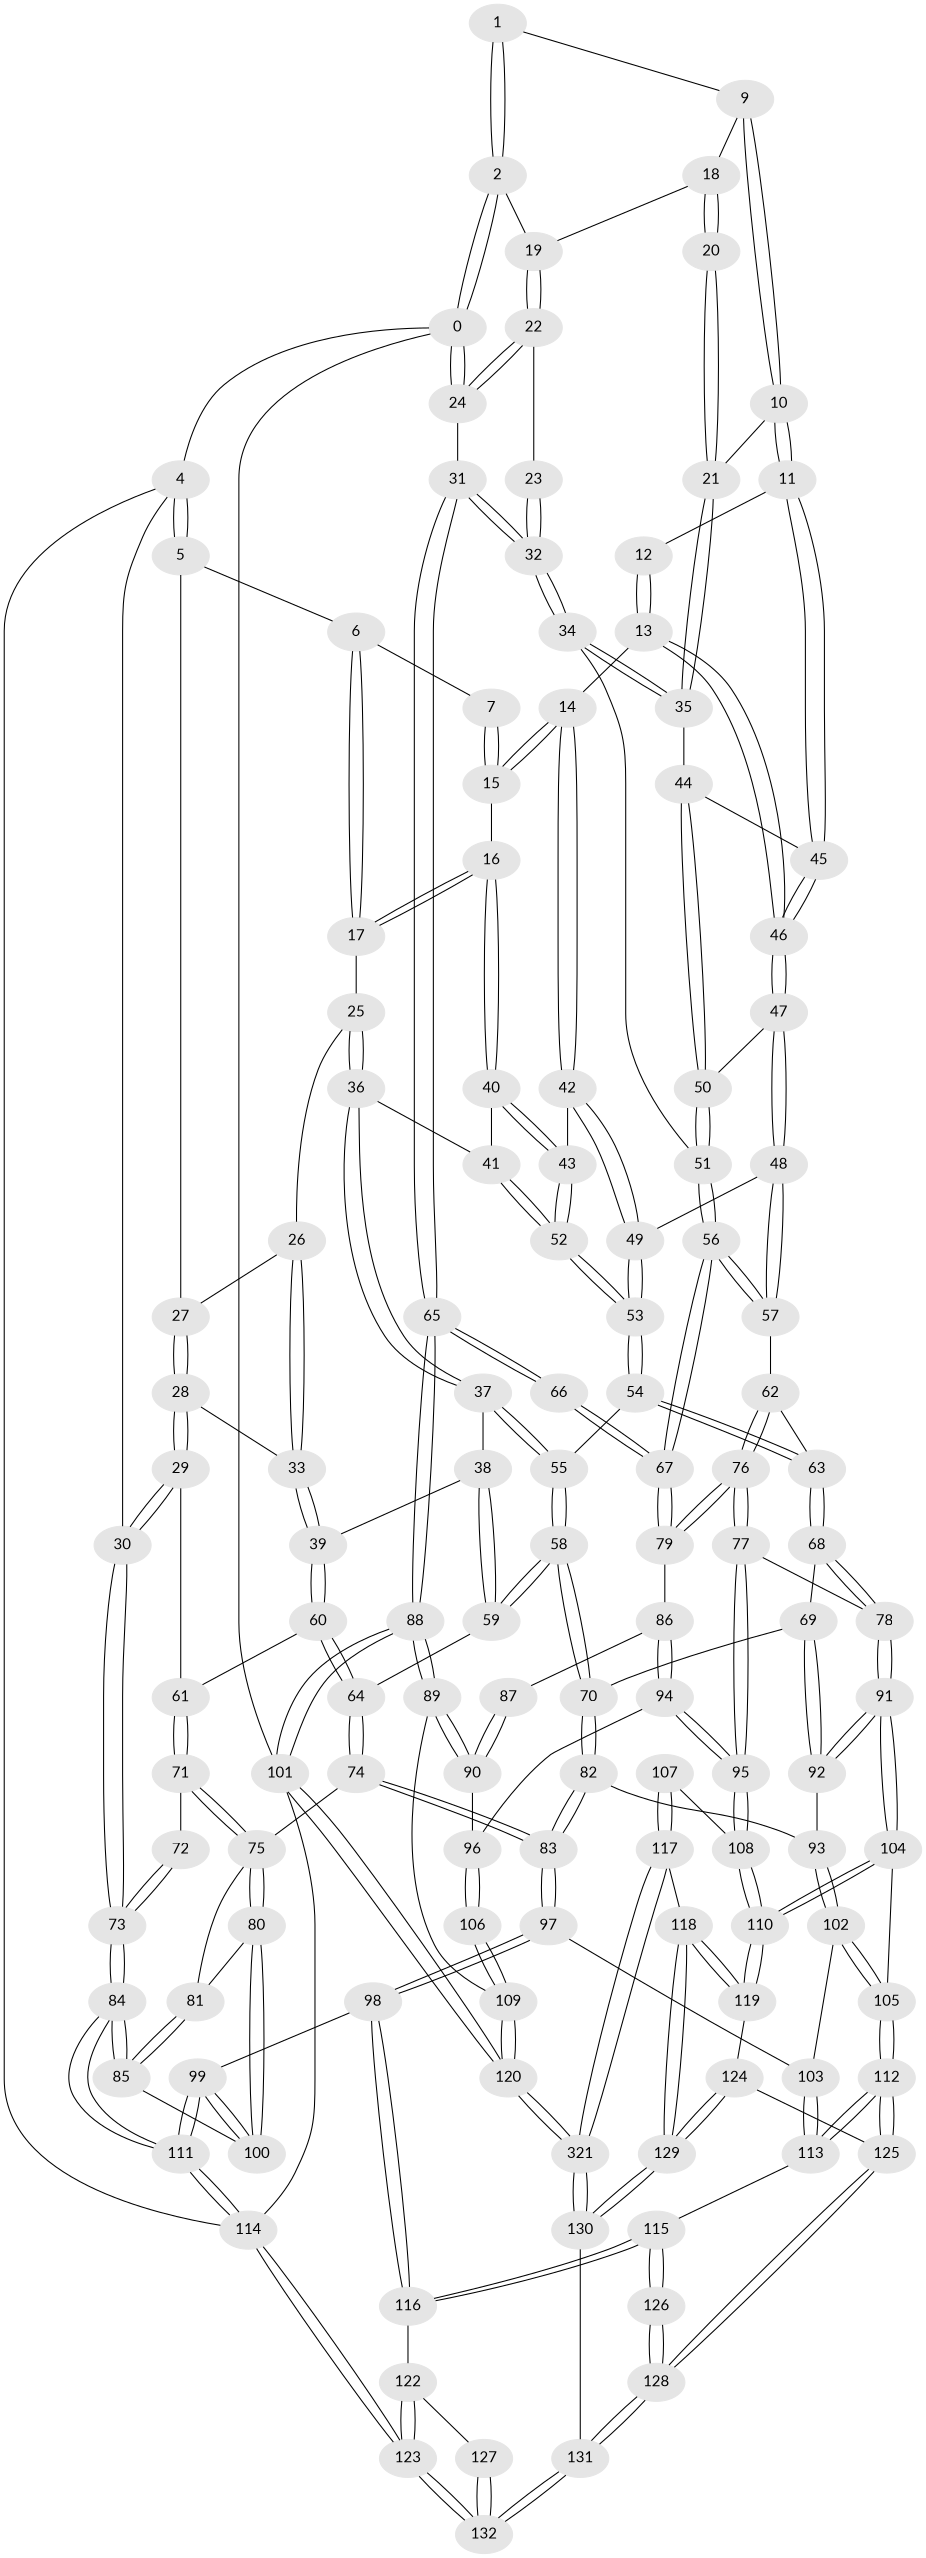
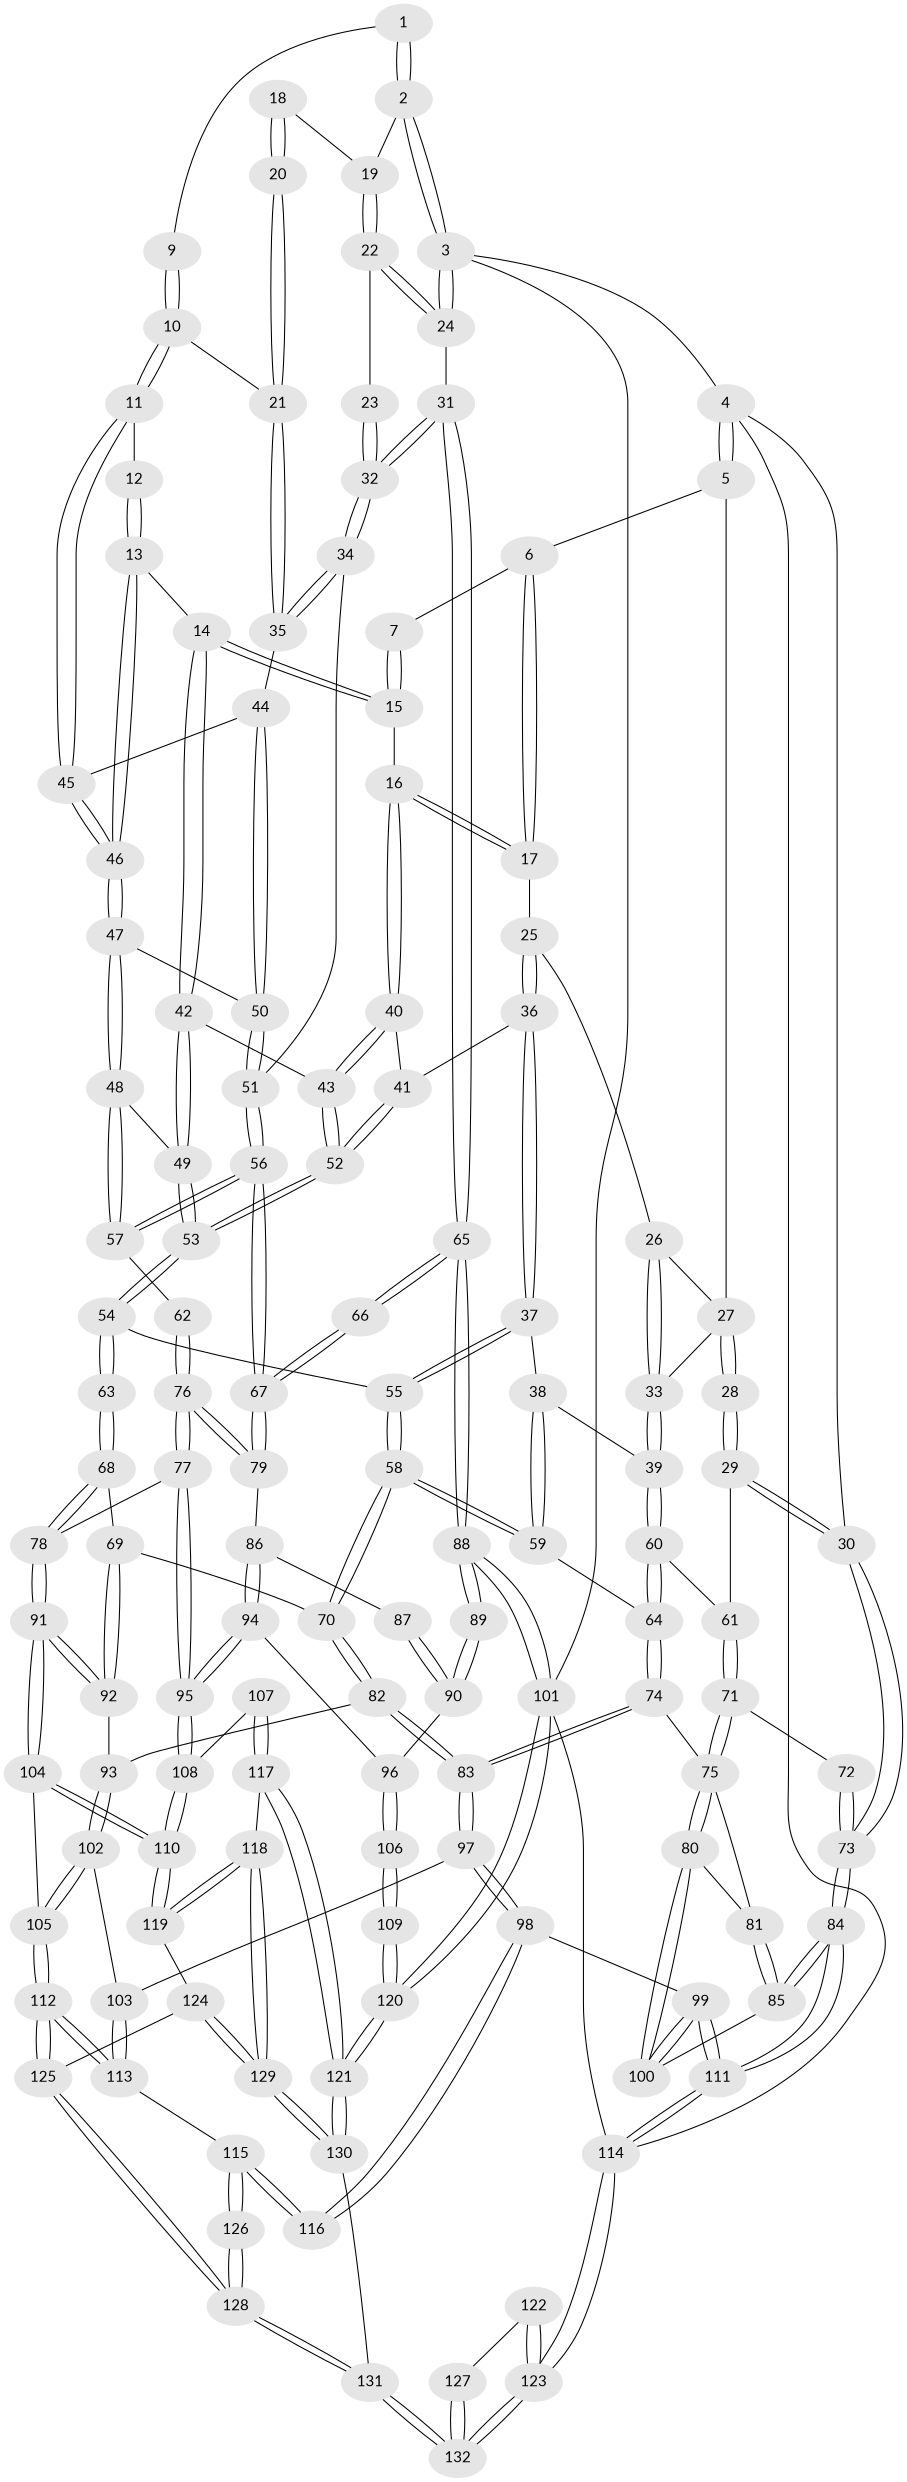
edge "9" -- "18": removed
node "0": label "0" -> "3"
edge "28" -- "33": now "27" -- "33"
edge "62" -- "63": removed
edge "89" -- "109": removed
node "321": label "321" -> "121"
edge "116" -- "122": removed
